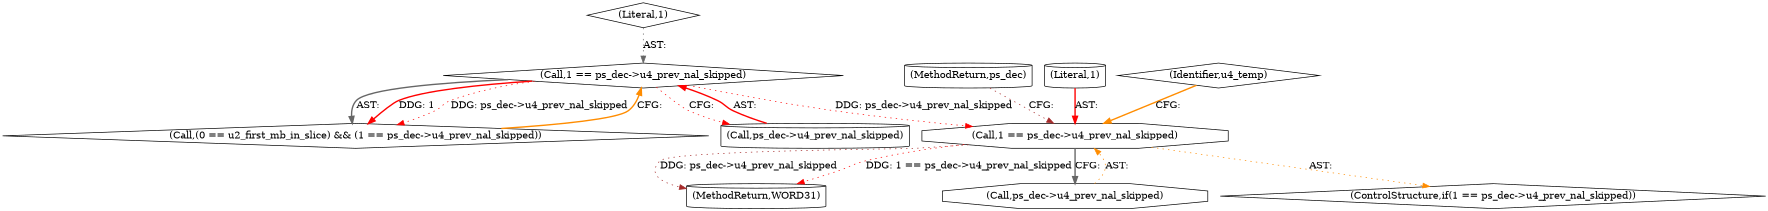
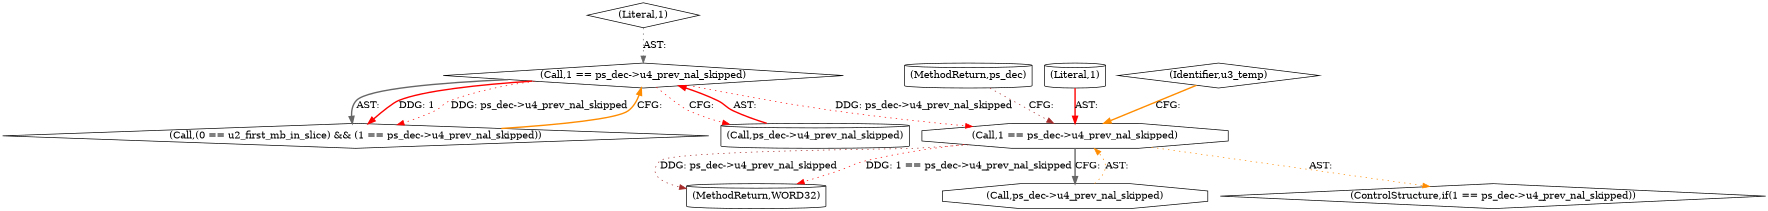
node "(Identifier,u4_temp)": label "(Identifier,u4_temp)" -> "(Identifier,u3_temp)"
node "(MethodReturn,WORD31)": label "(MethodReturn,WORD31)" -> "(MethodReturn,WORD32)"
